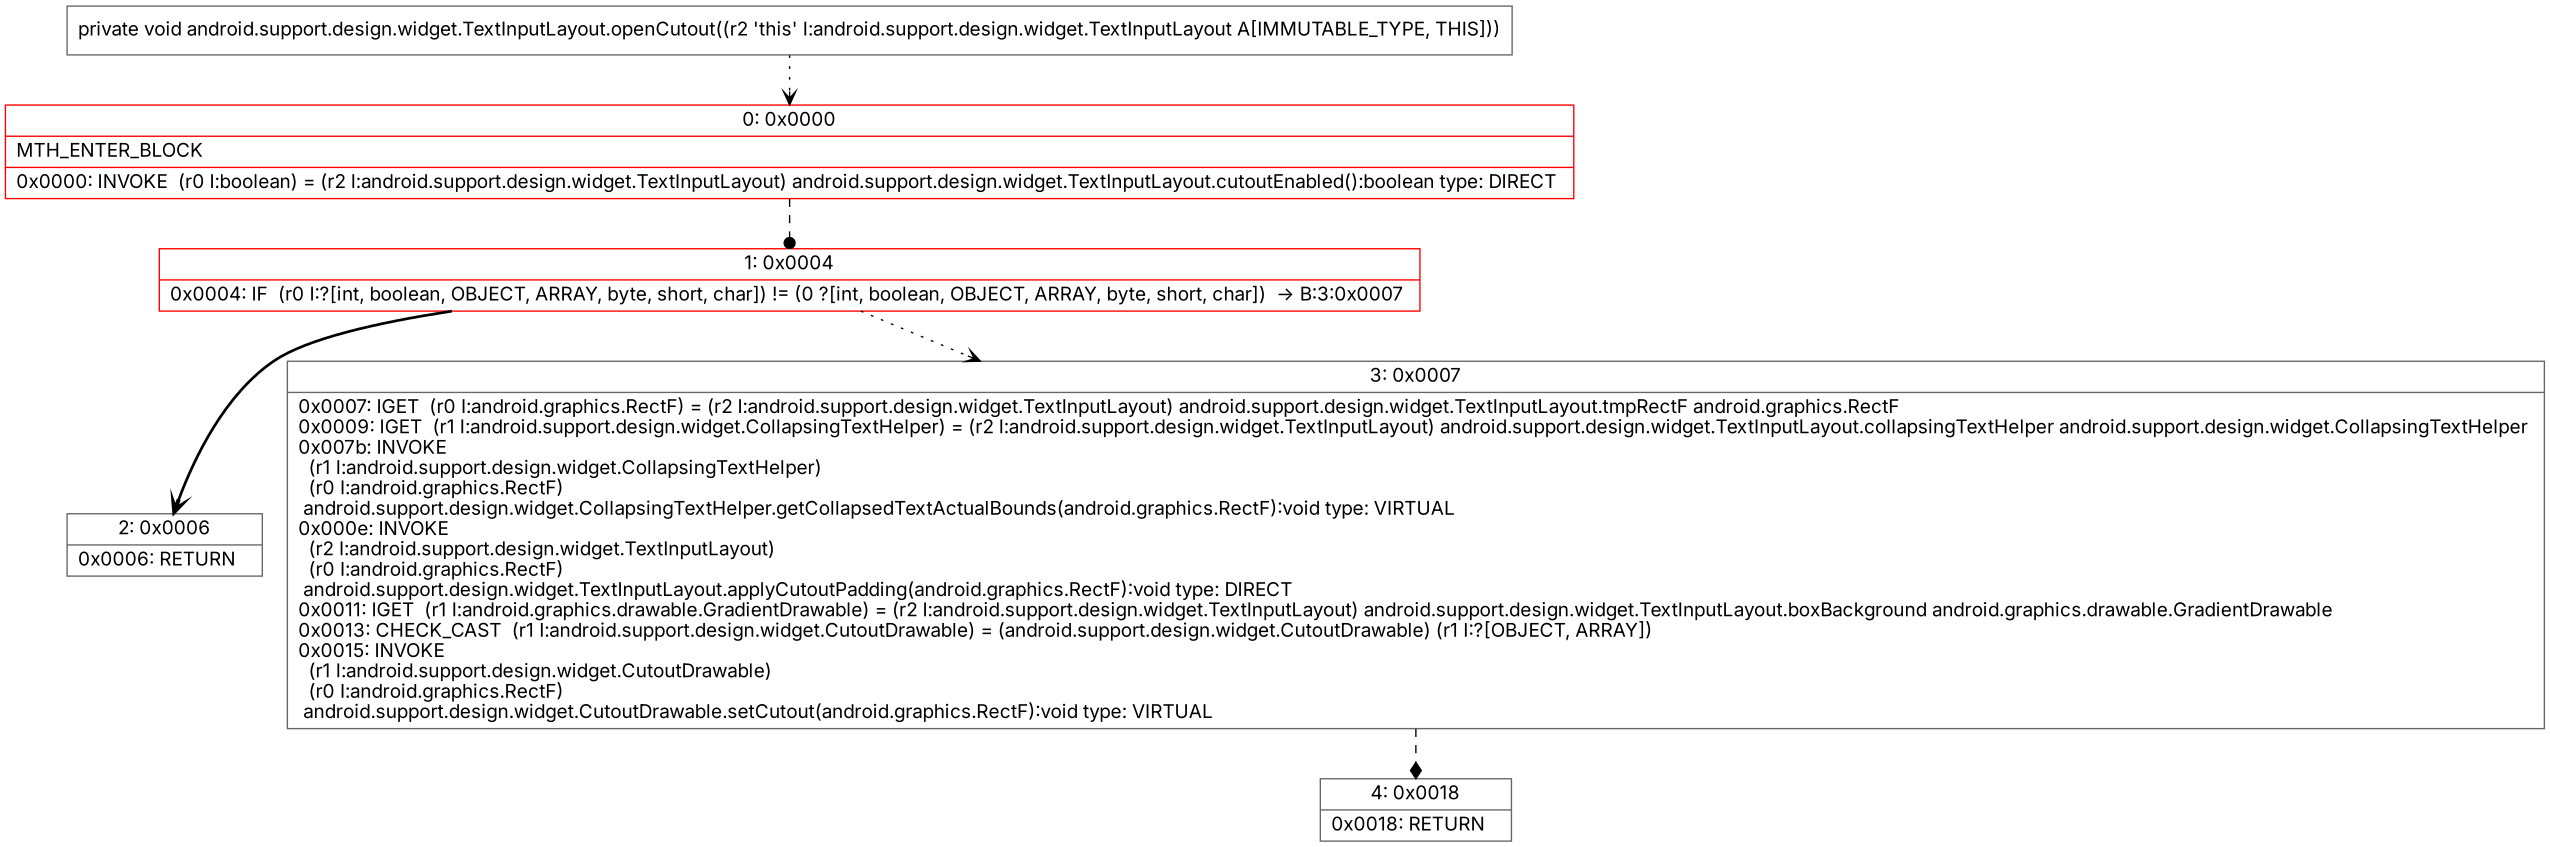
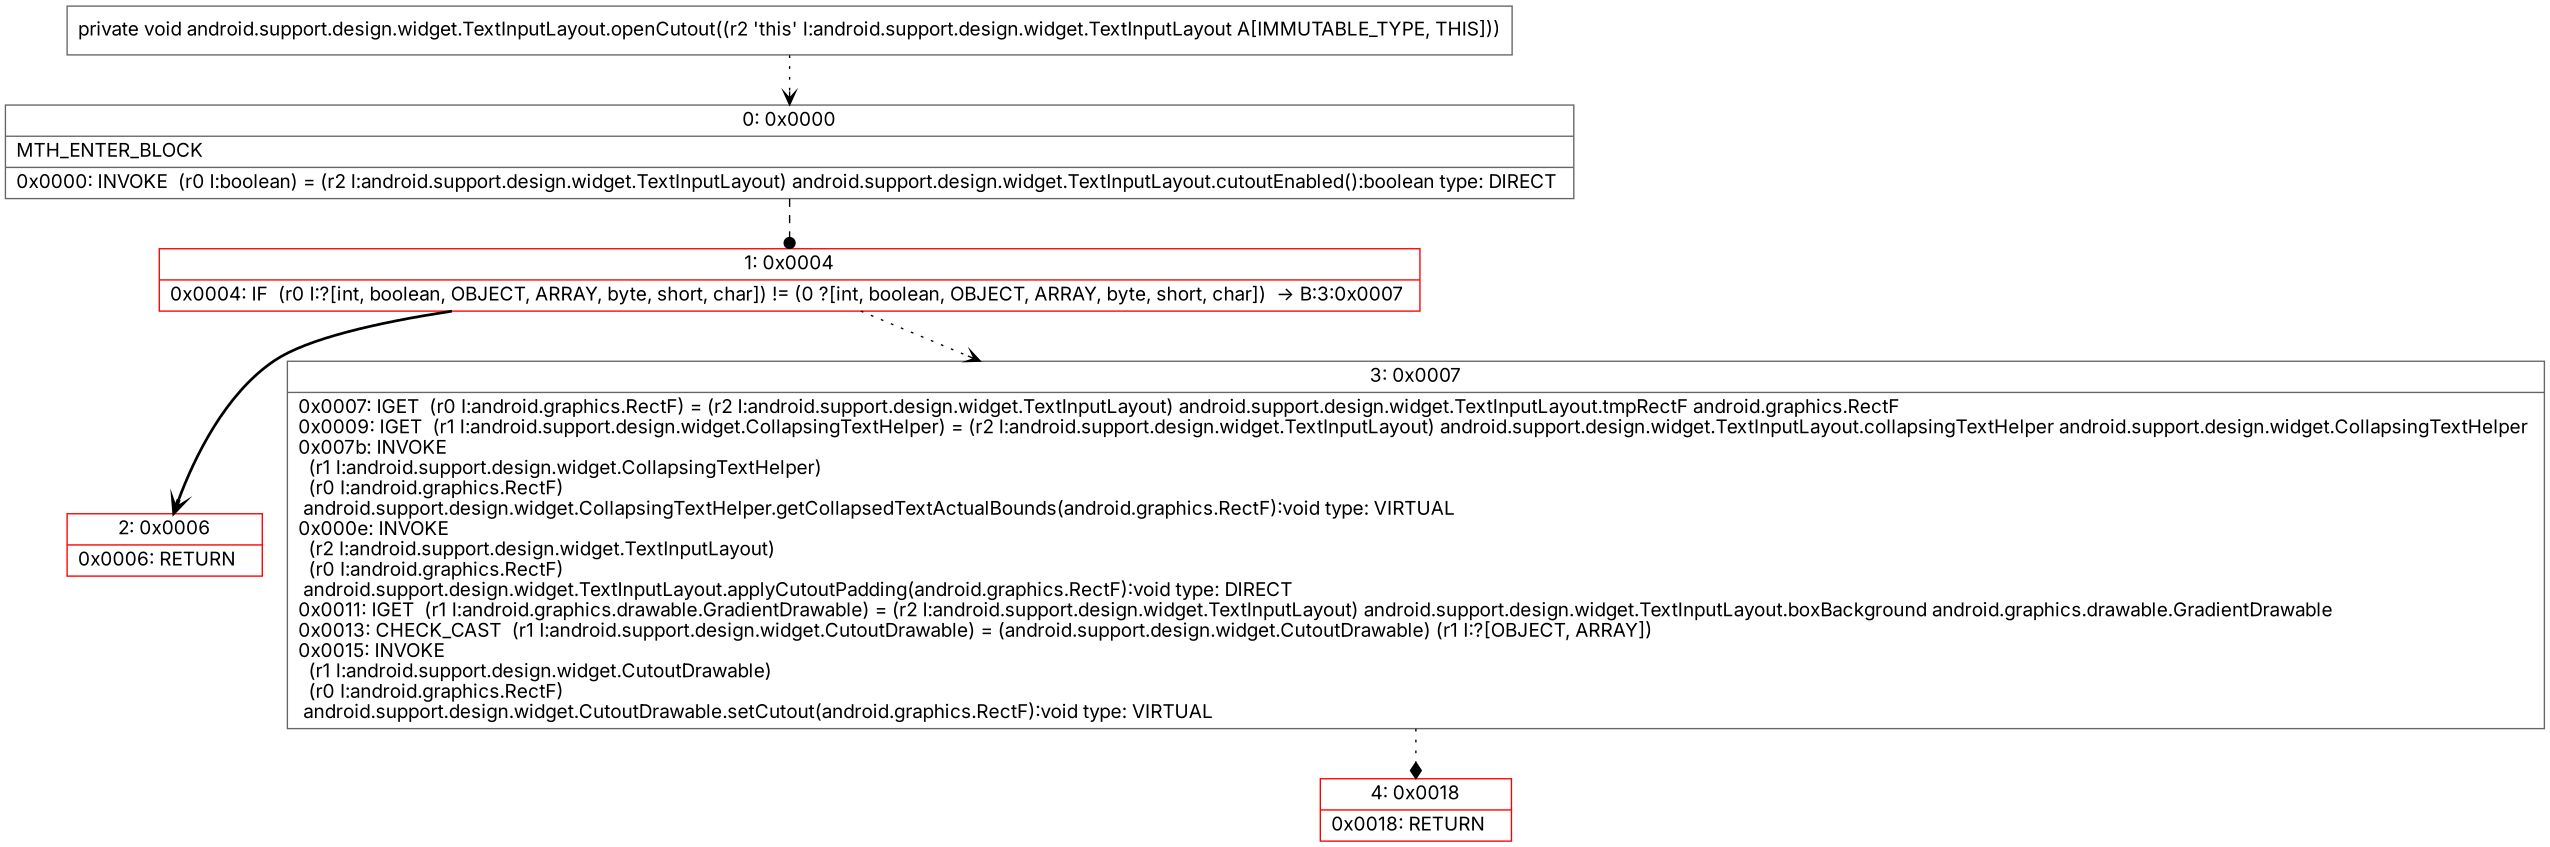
node "0: 0x0000": color red -> gray40
node "2: 0x0006": color gray40 -> red
edge "3: 0x0007" -> "4: 0x0018": style dashed -> dotted
node "4: 0x0018": color gray40 -> red
